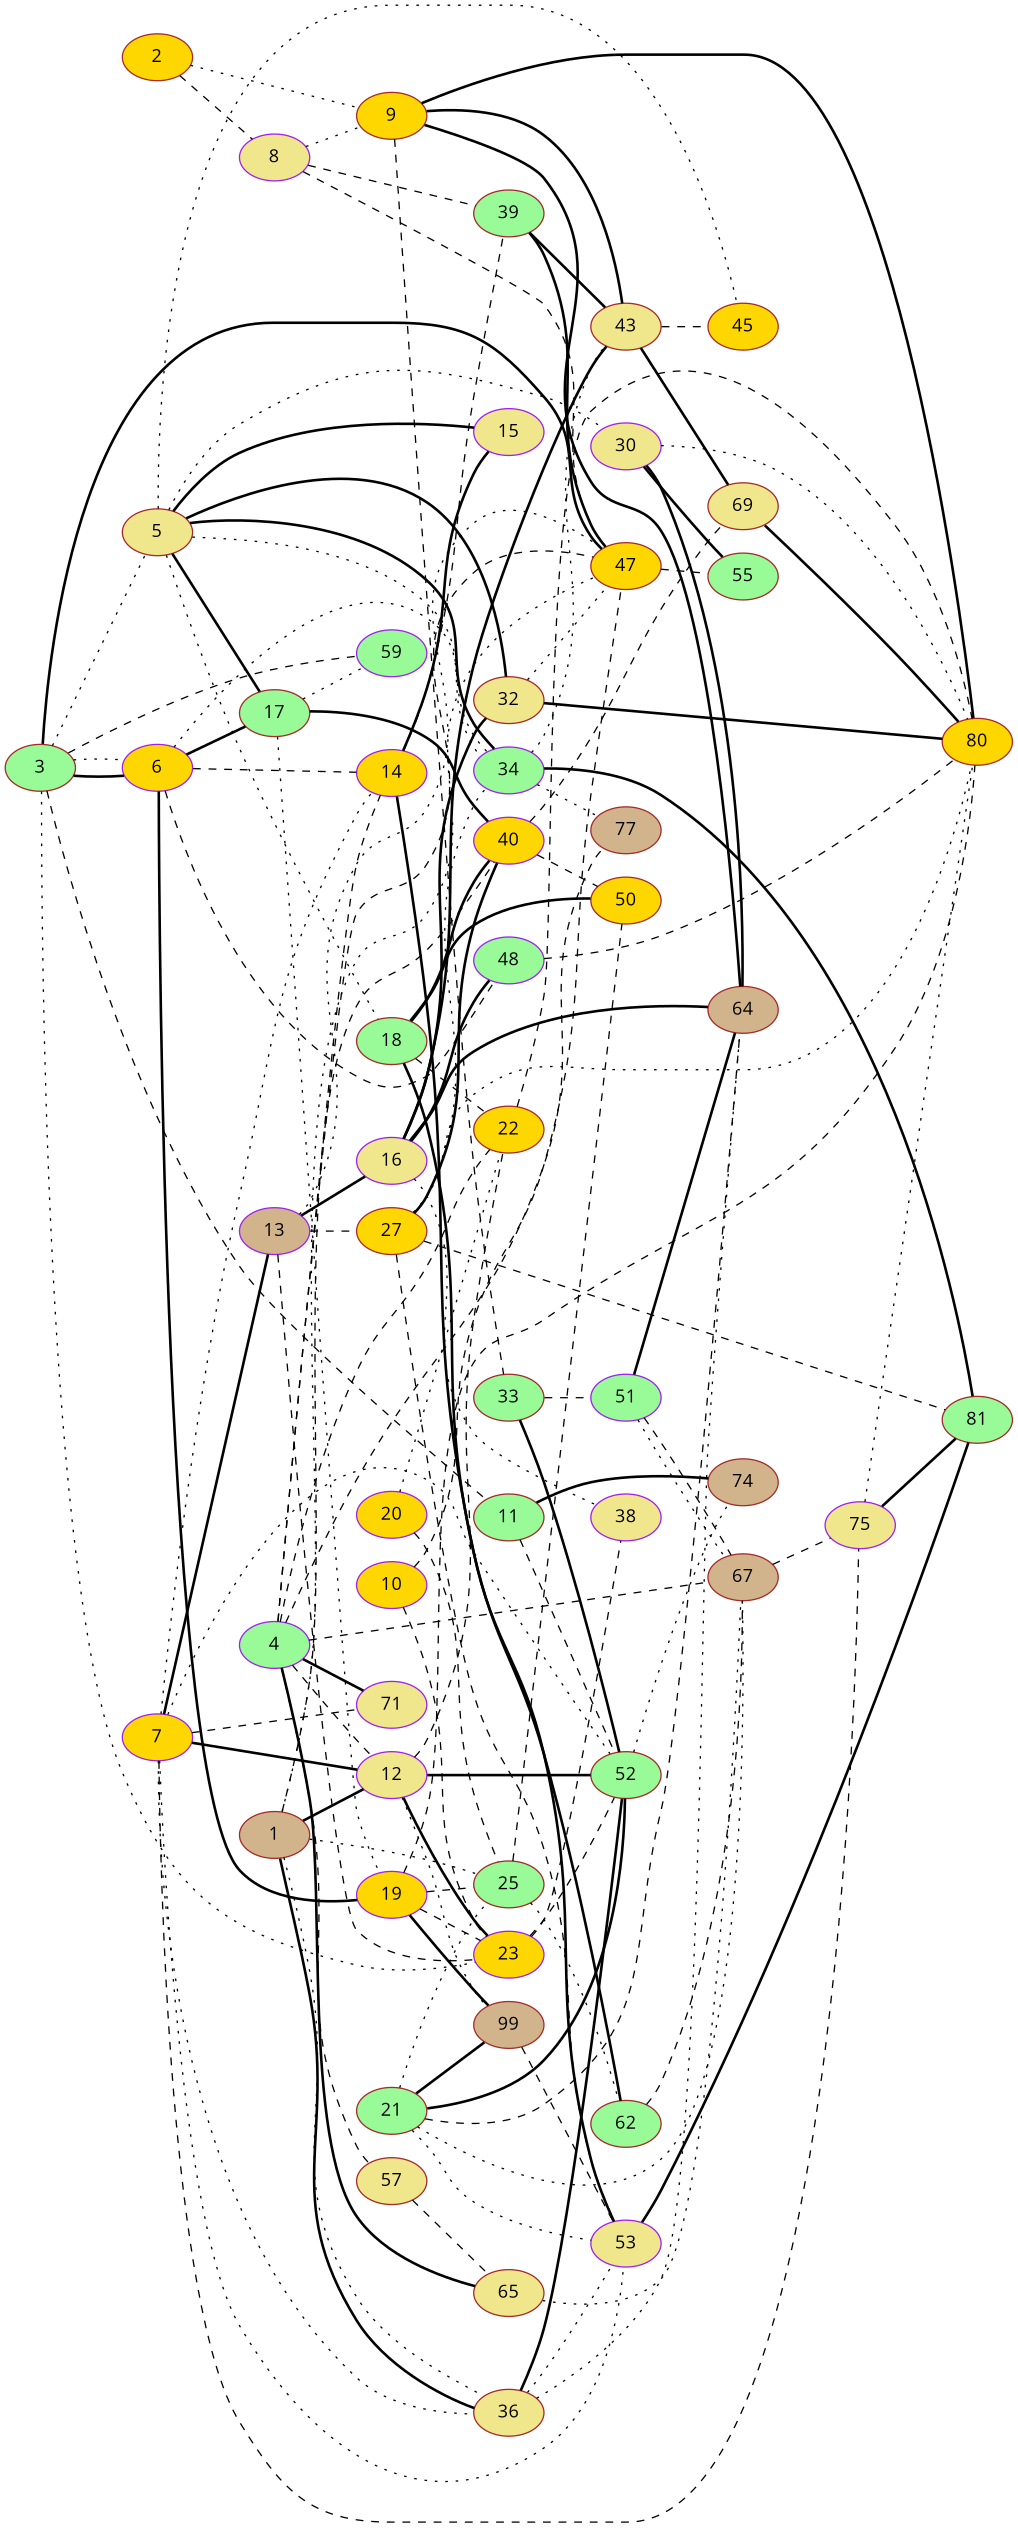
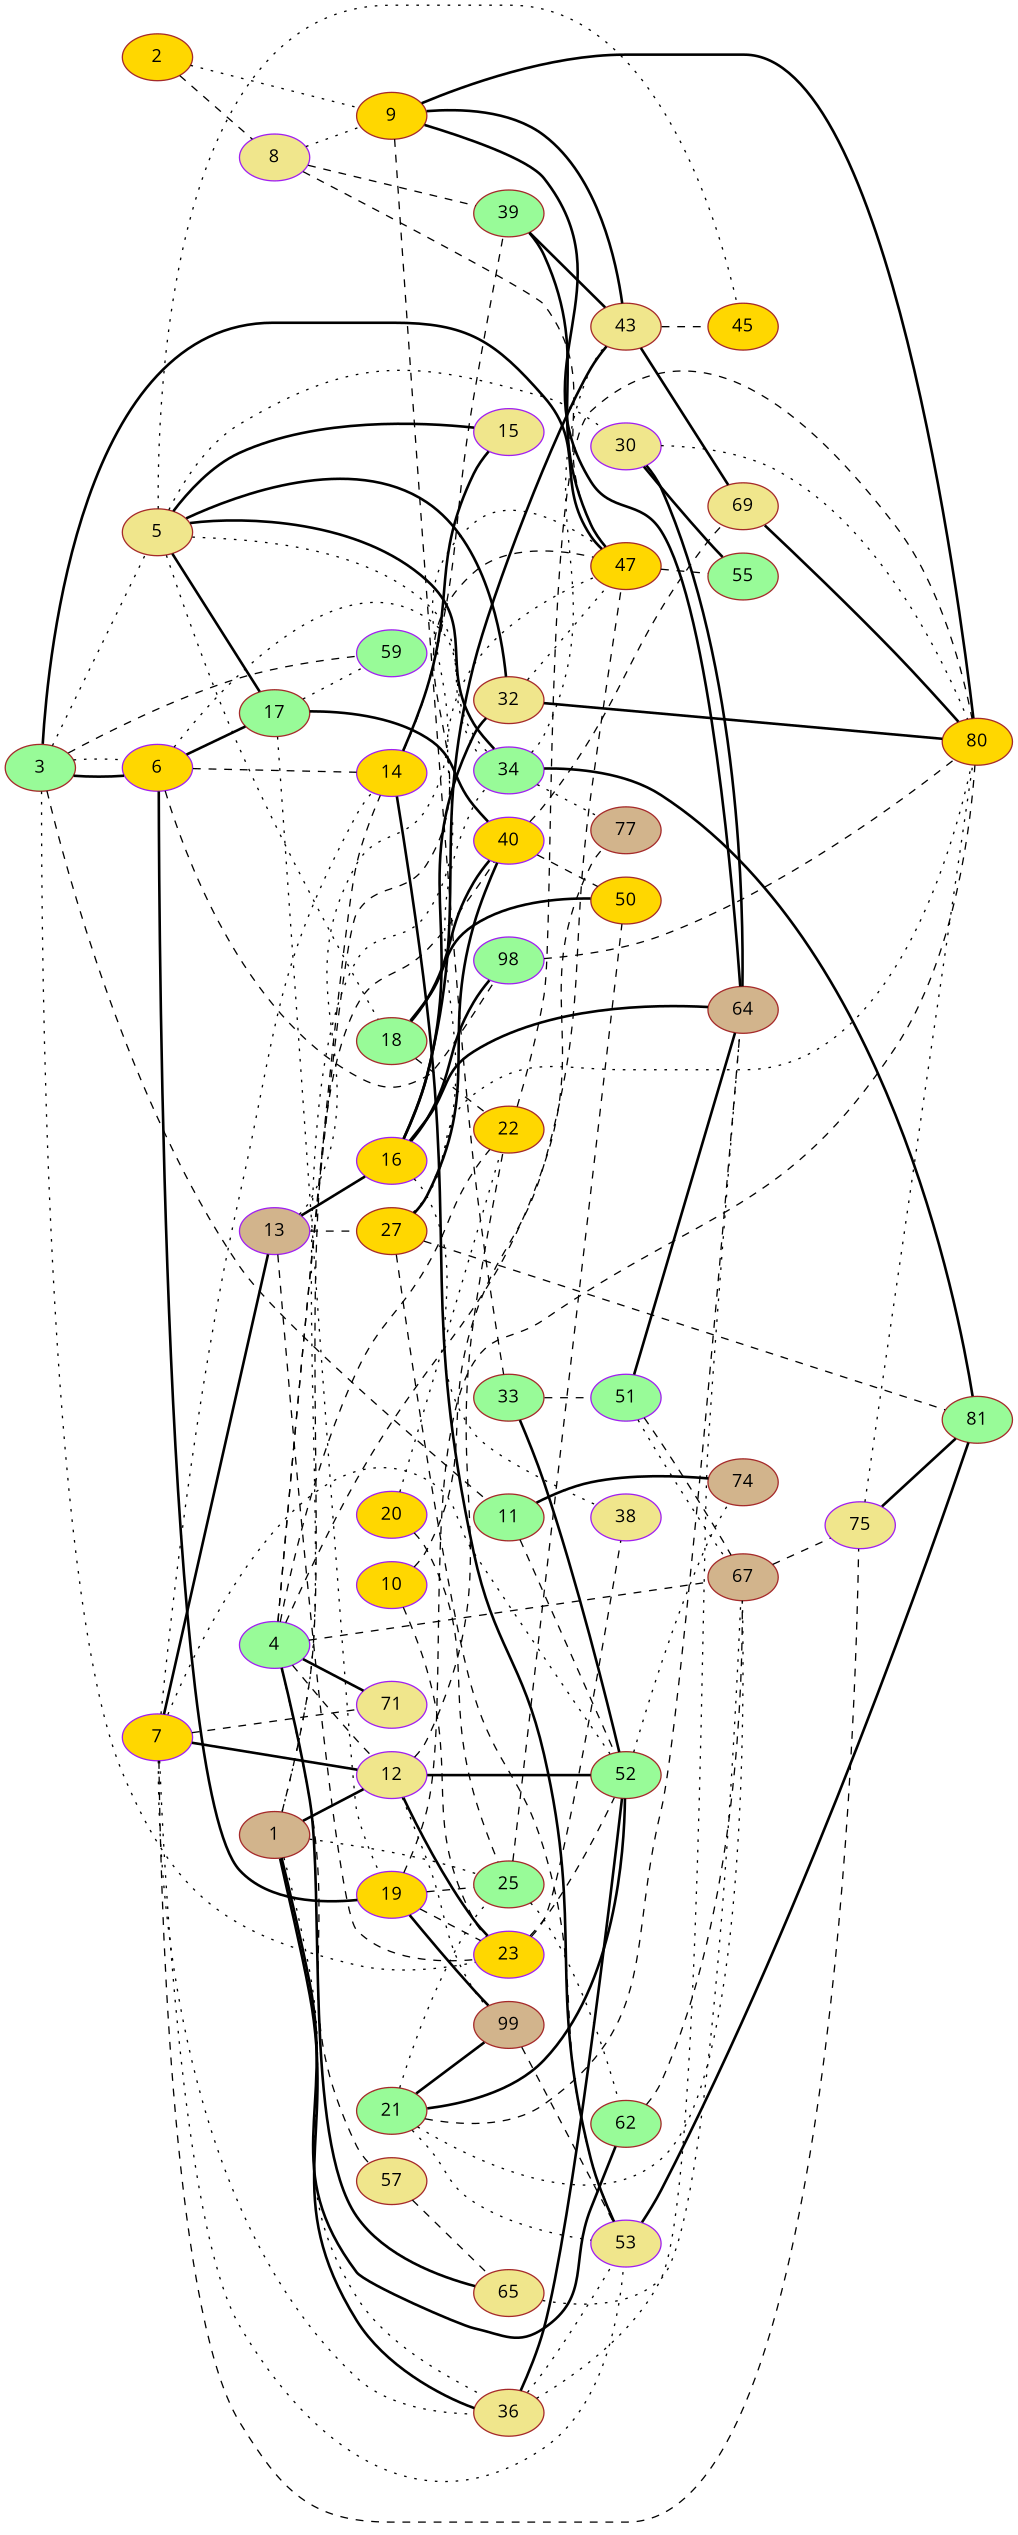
node "48": label "48" -> "98"
node "16": fillcolor khaki -> gold
edge "18" -- "62": now "1" -- "62"
